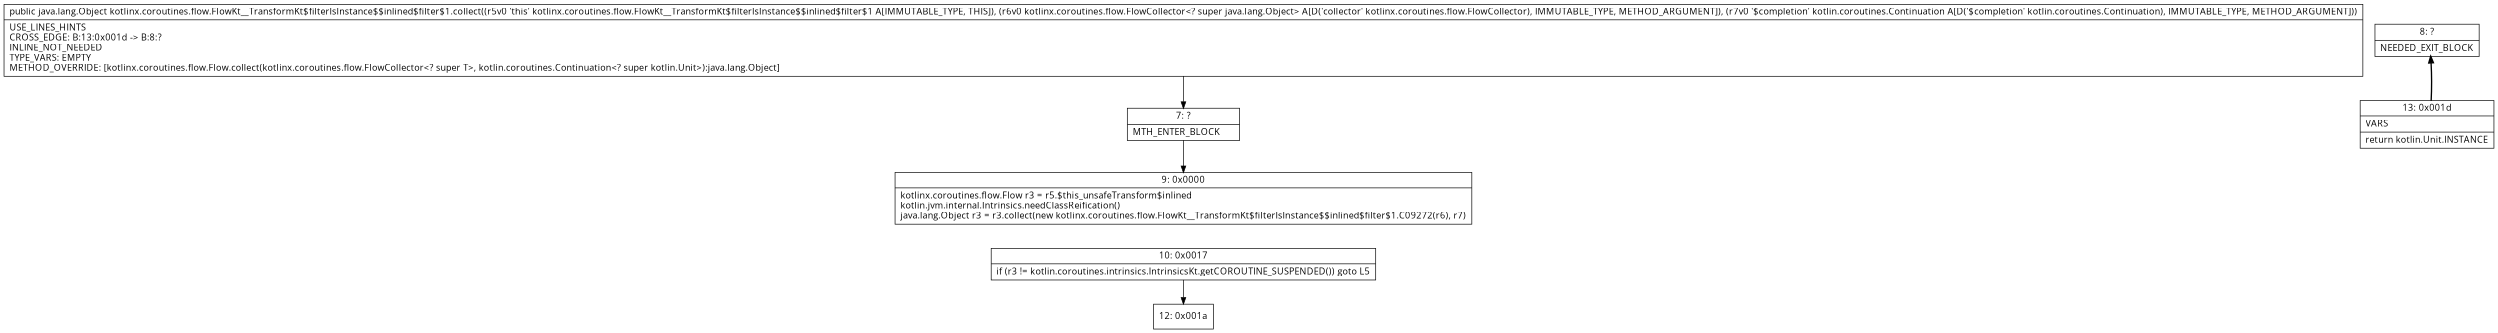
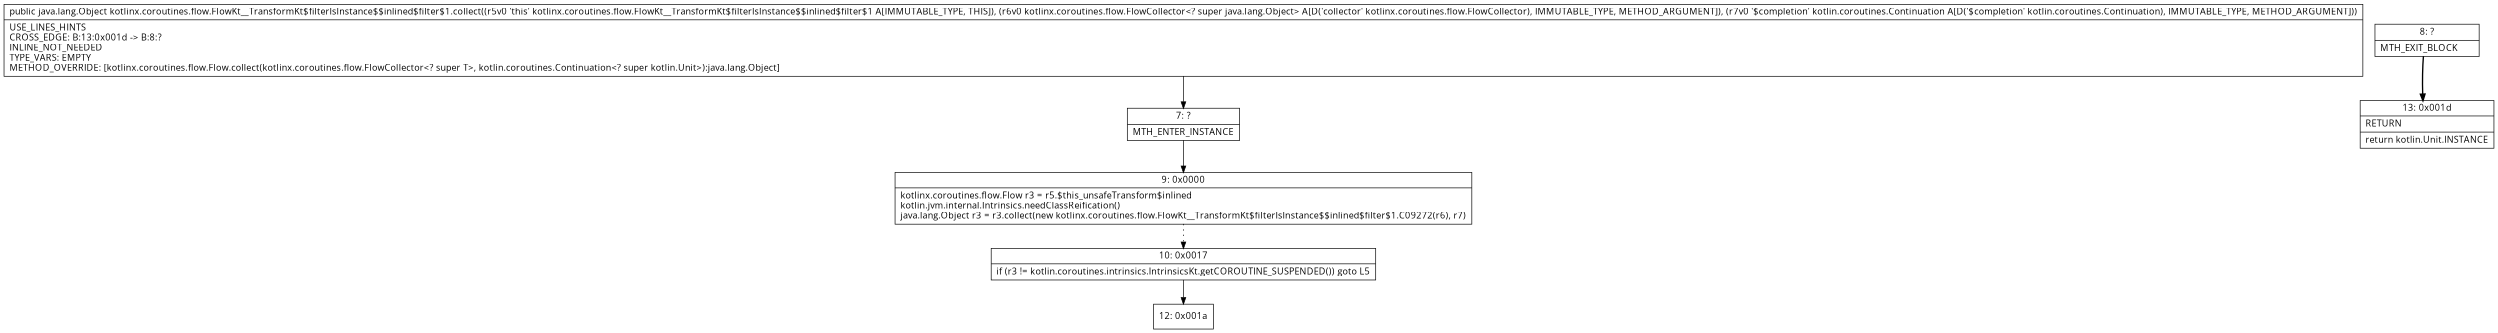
node "8: ?": text "NEEDED_EXIT_BLOCK" -> "MTH_EXIT_BLOCK"
edge "13: 0x001d" -> "8: ?": reversed
node "13: 0x001d": text "VARS" -> "RETURN"
node "7: ?": text "MTH_ENTER_BLOCK" -> "MTH_ENTER_INSTANCE"
edge "9: 0x0000" -> "10: 0x0017": added
